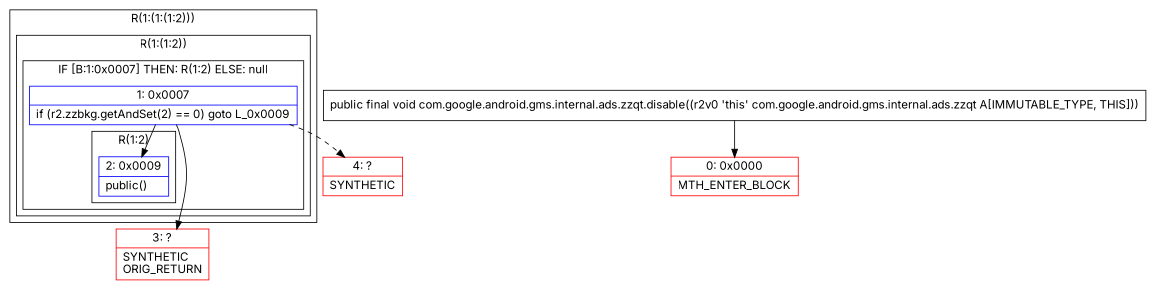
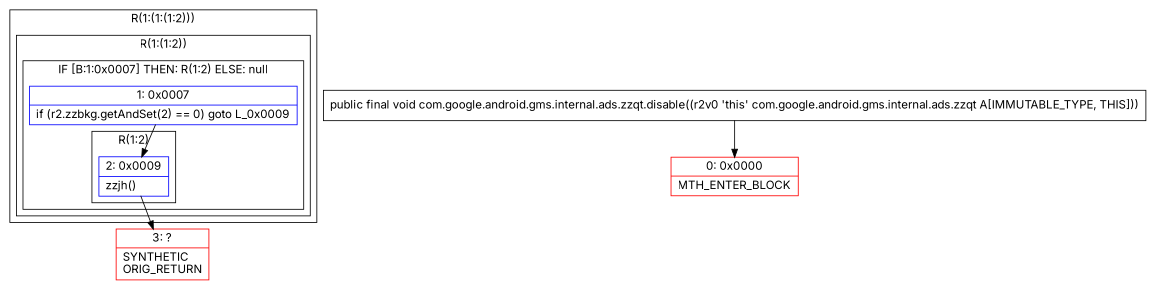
edge "1: 0x0007" -> "3: ?": now "2: 0x0009" -> "3: ?"
node "4: ?": removed
node "2: 0x0009": text "public()" -> "zzjh()"
